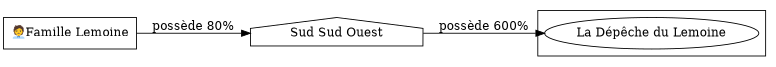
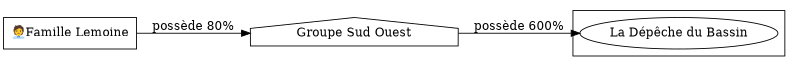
node "Sud Sud Ouest": label "Sud Sud Ouest" -> "Groupe Sud Ouest"
node "La Dépêche du Lemoine": label "La Dépêche du Lemoine" -> "La Dépêche du Bassin"
